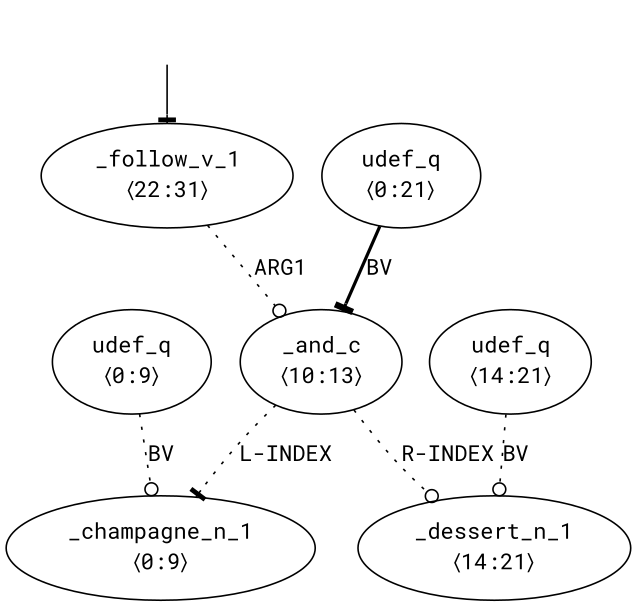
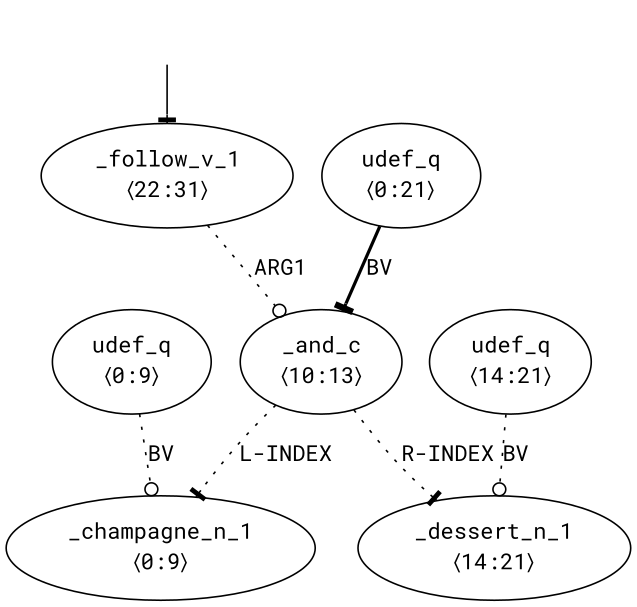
edge "_and_c" -> "_dessert_n_1": arrowhead odot -> tee
